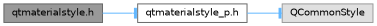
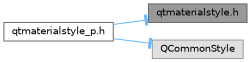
edge "qtmaterialstyle.h" -> "qtmaterialstyle_p.h": reversed
